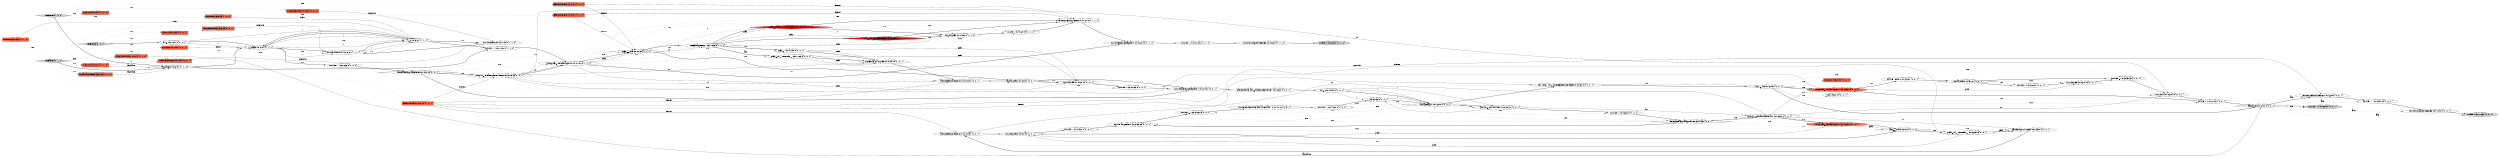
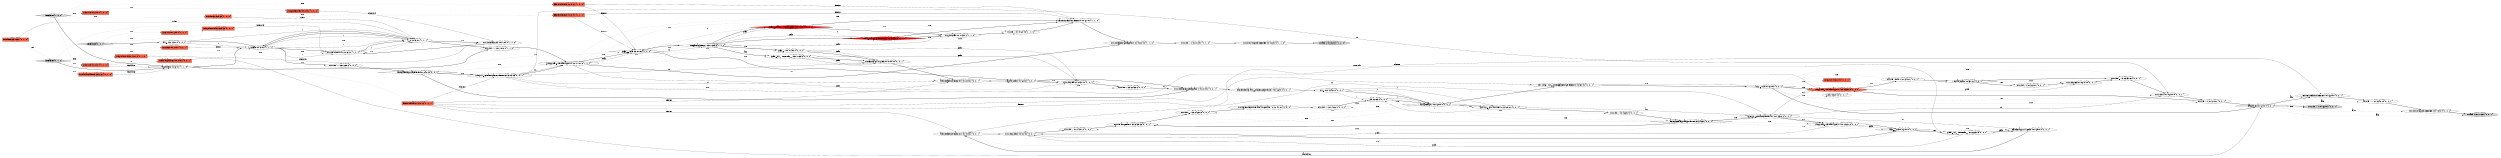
node "String prefix = nsPrefixMap.get(uri)@@@36@@@['0', '0', '1']": fillcolor tomato -> white
